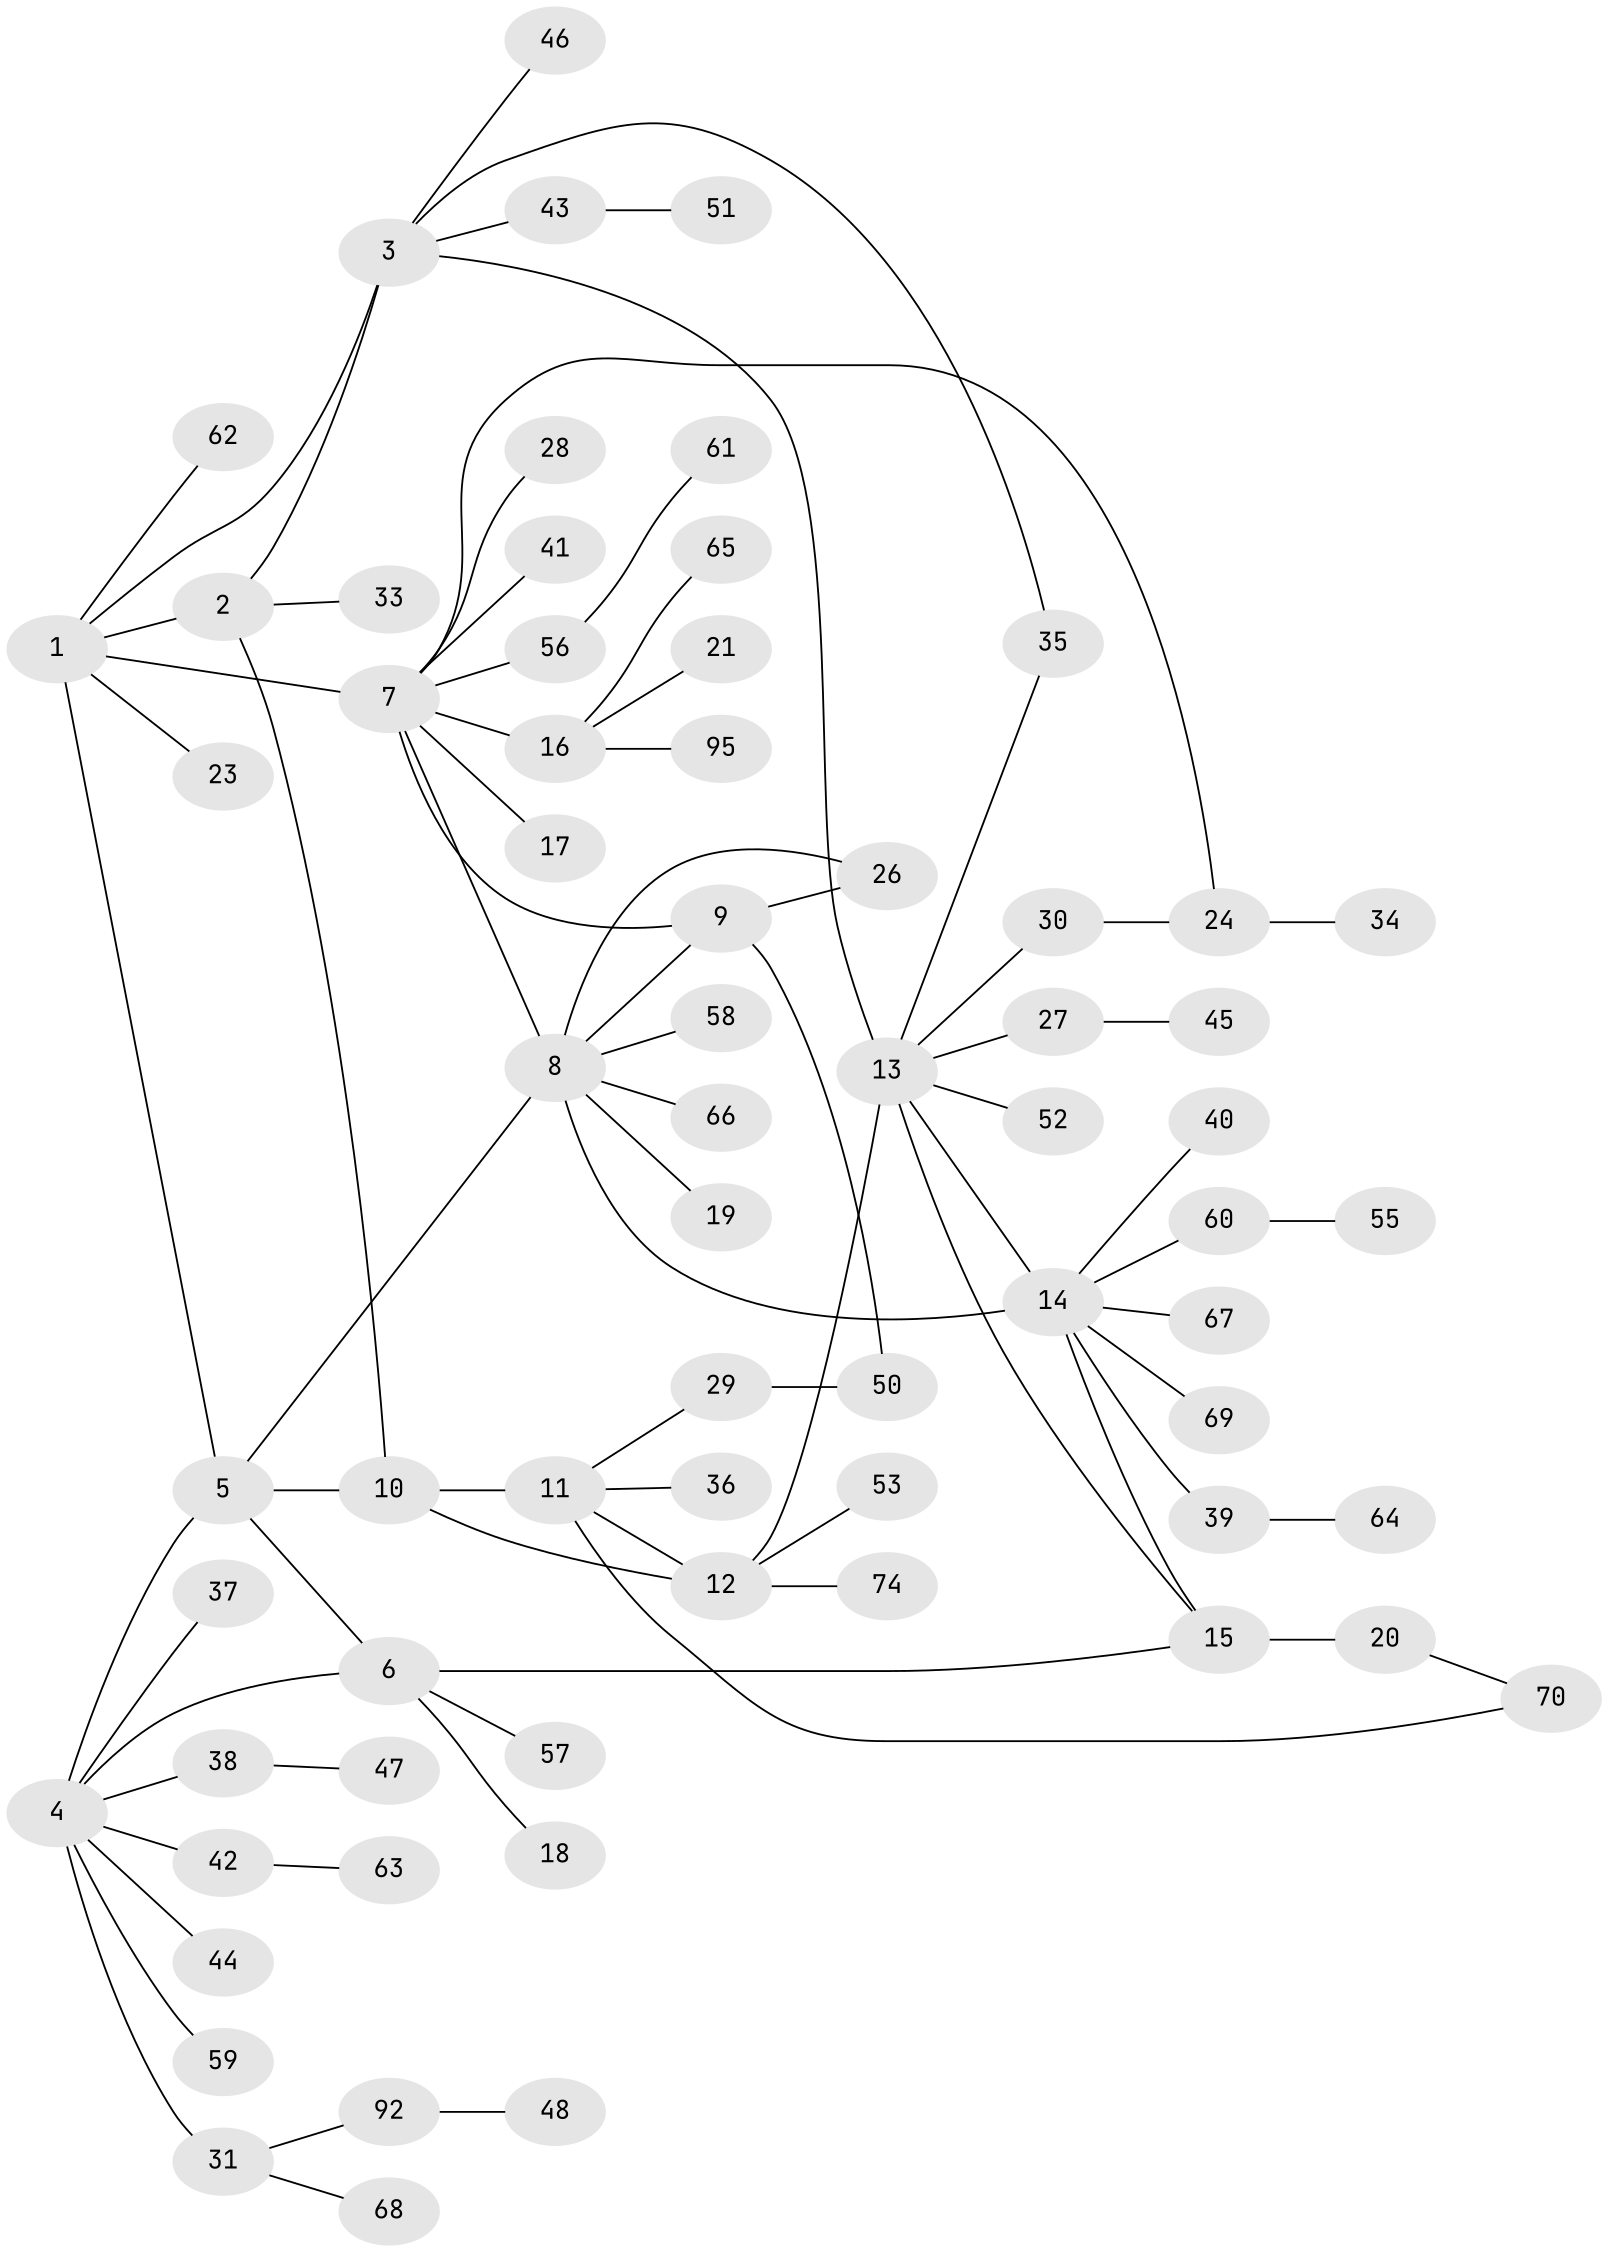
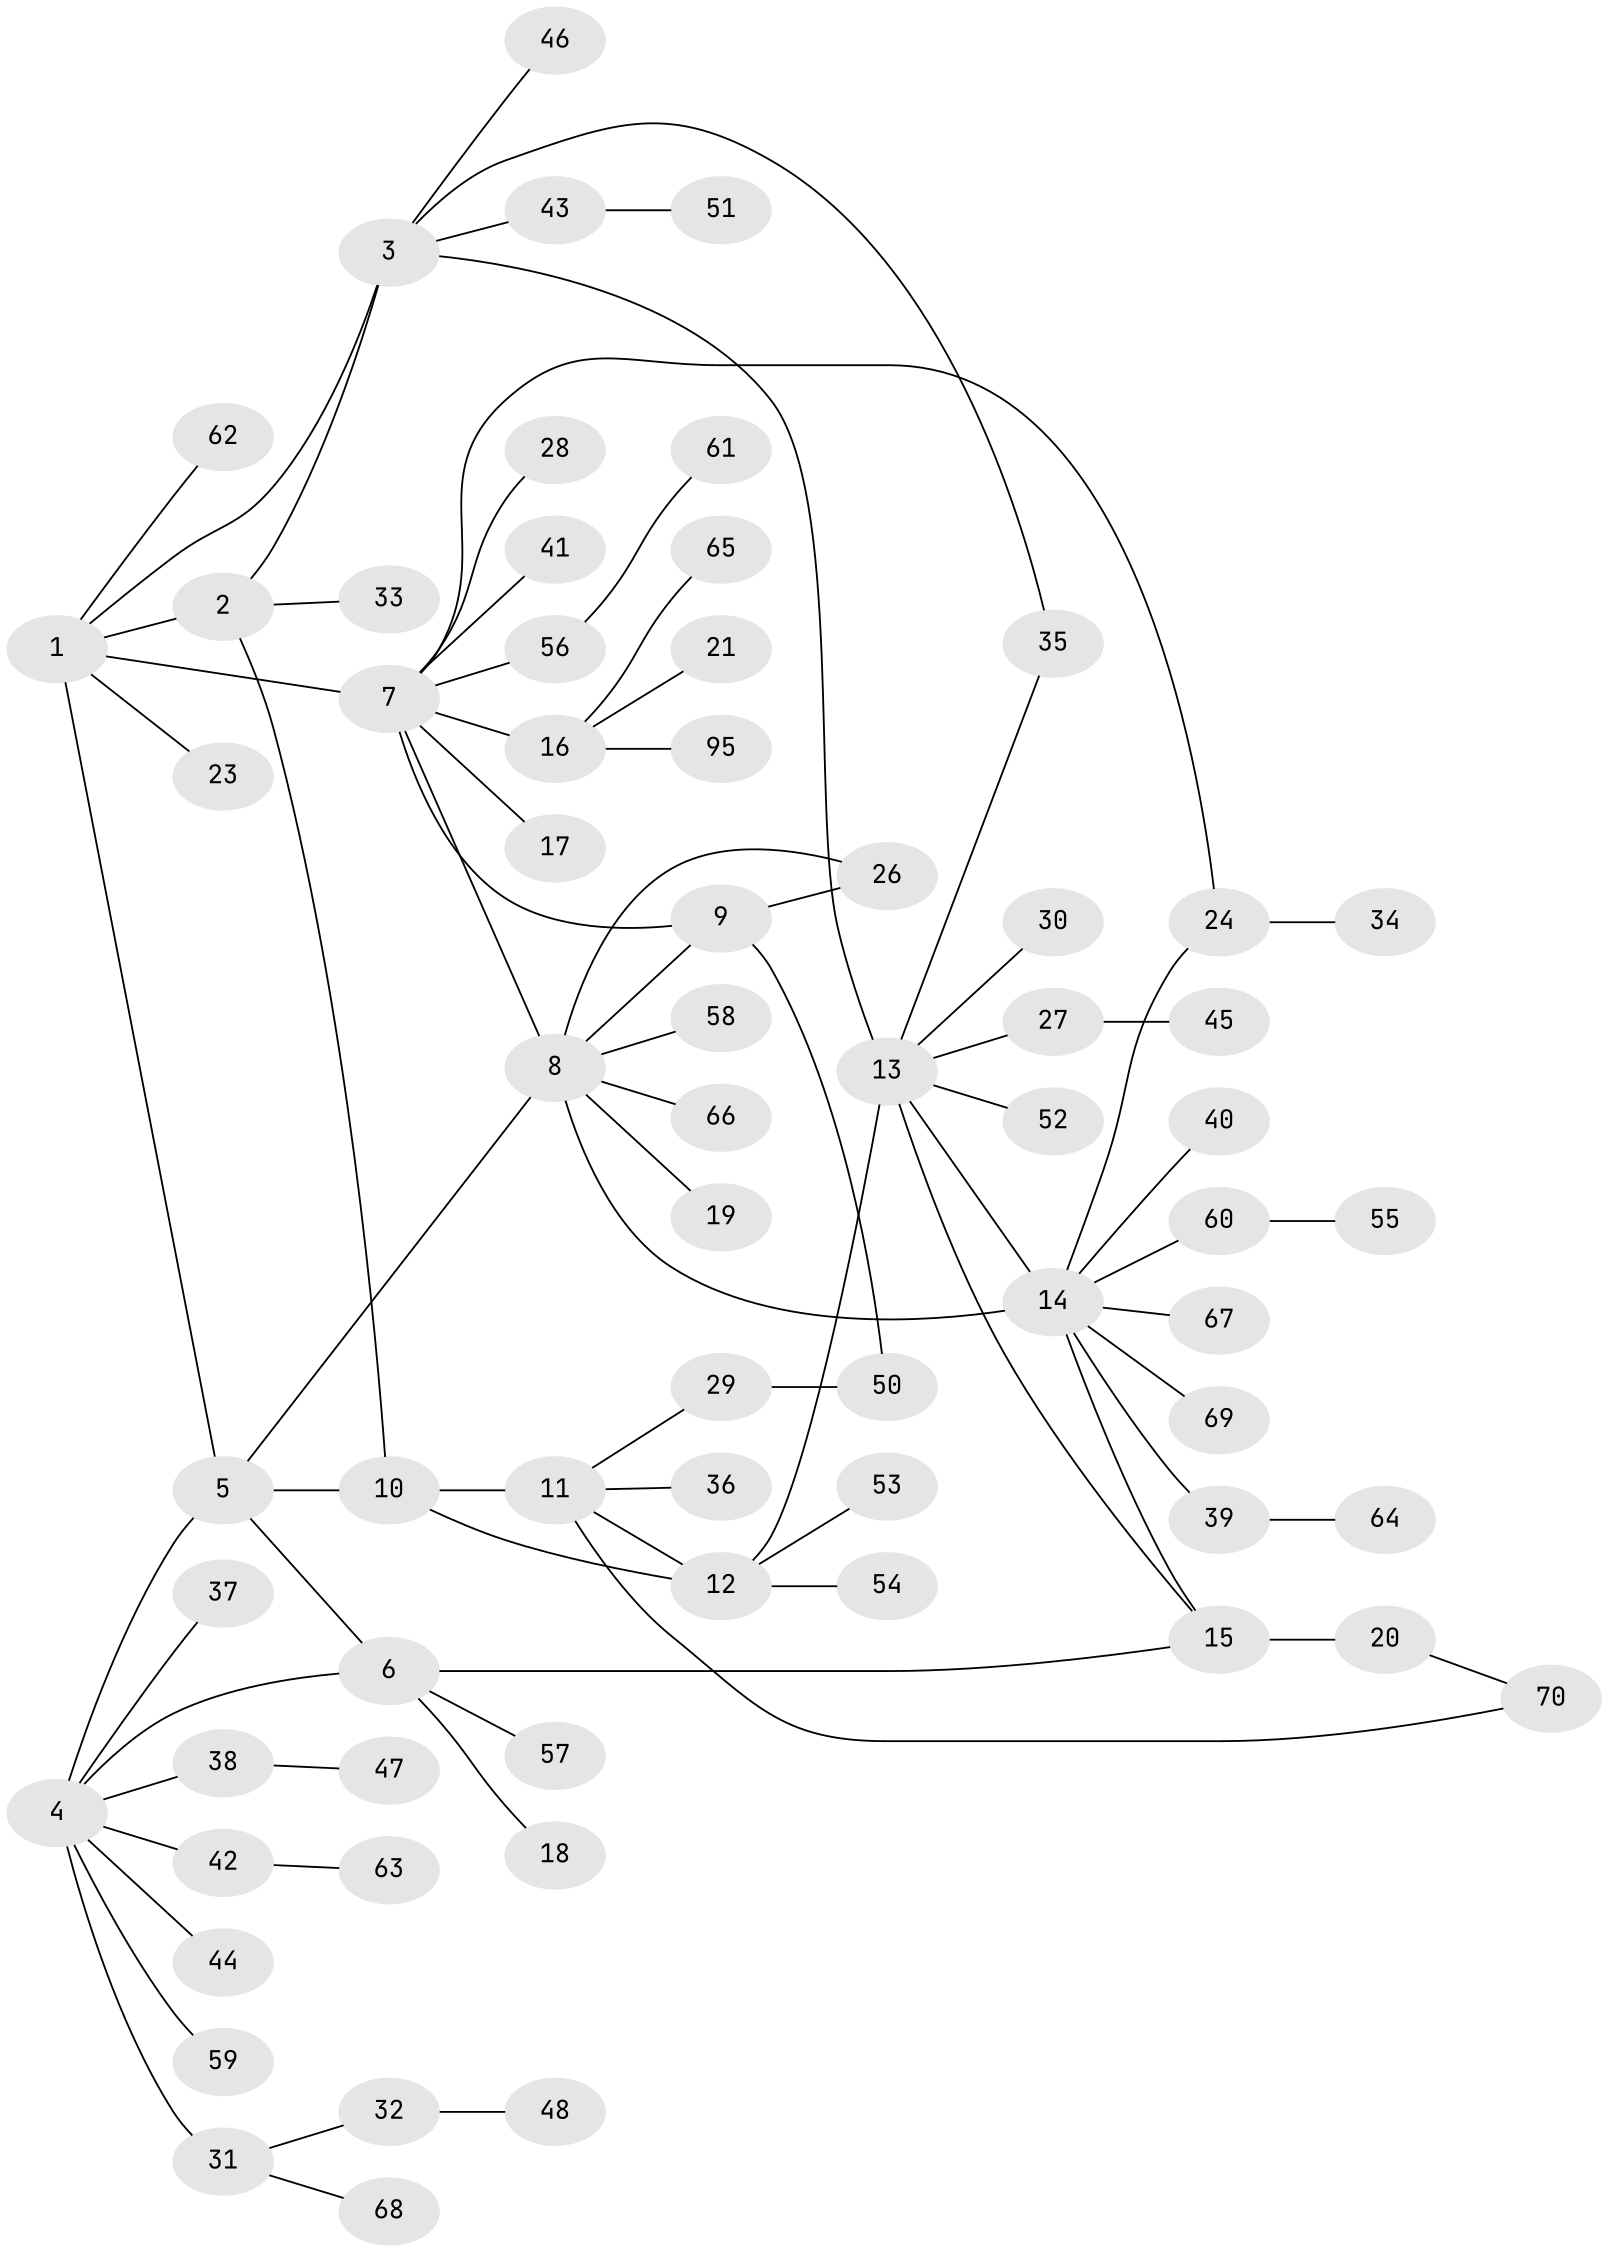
edge "30" -- "24": now "14" -- "24"
node "74": label "74" -> "54"
node "92": label "92" -> "32"
